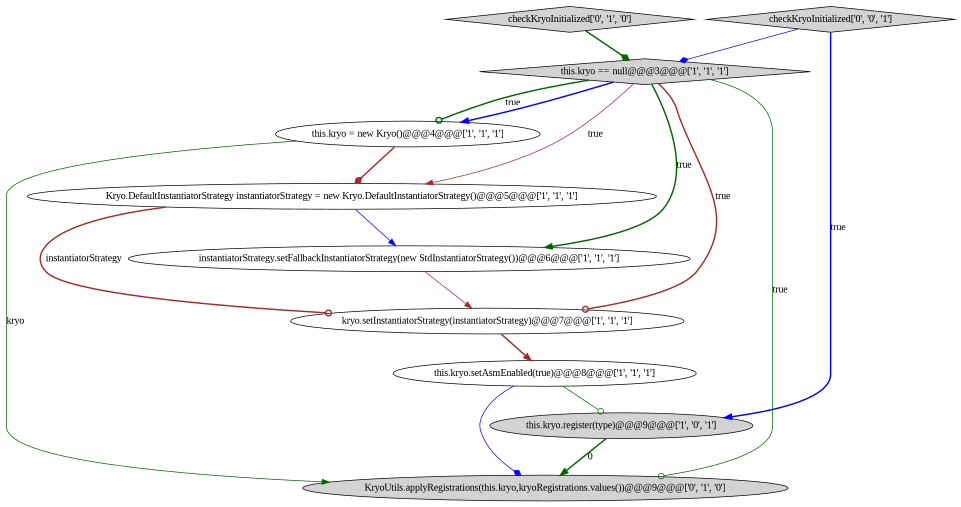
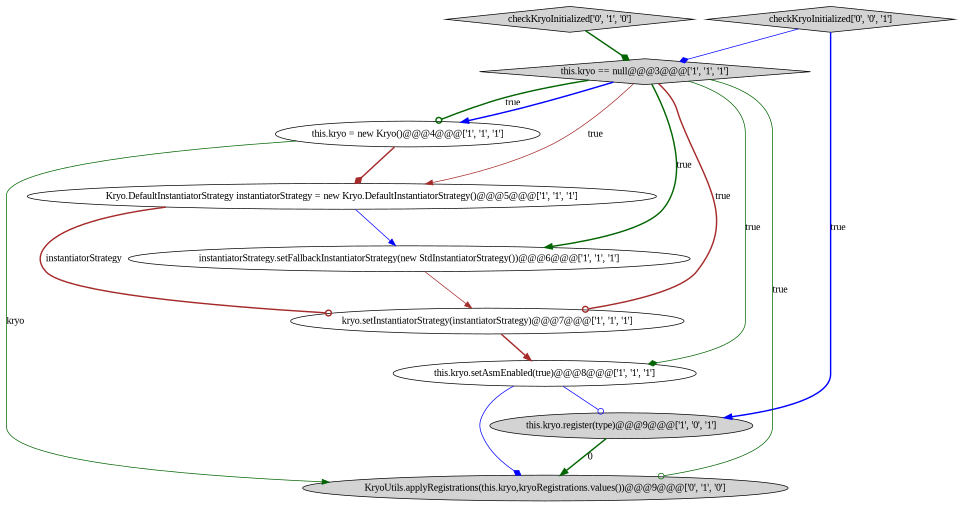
edge "this.kryo == null@@@3@@@['1', '1', '1']" -> "this.kryo.setAsmEnabled(true)@@@8@@@['1', '1', '1']": added, label "true"
edge "this.kryo.setAsmEnabled(true)@@@8@@@['1', '1', '1']" -> "this.kryo.register(type)@@@9@@@['1', '0', '1']": color darkgreen -> blue
